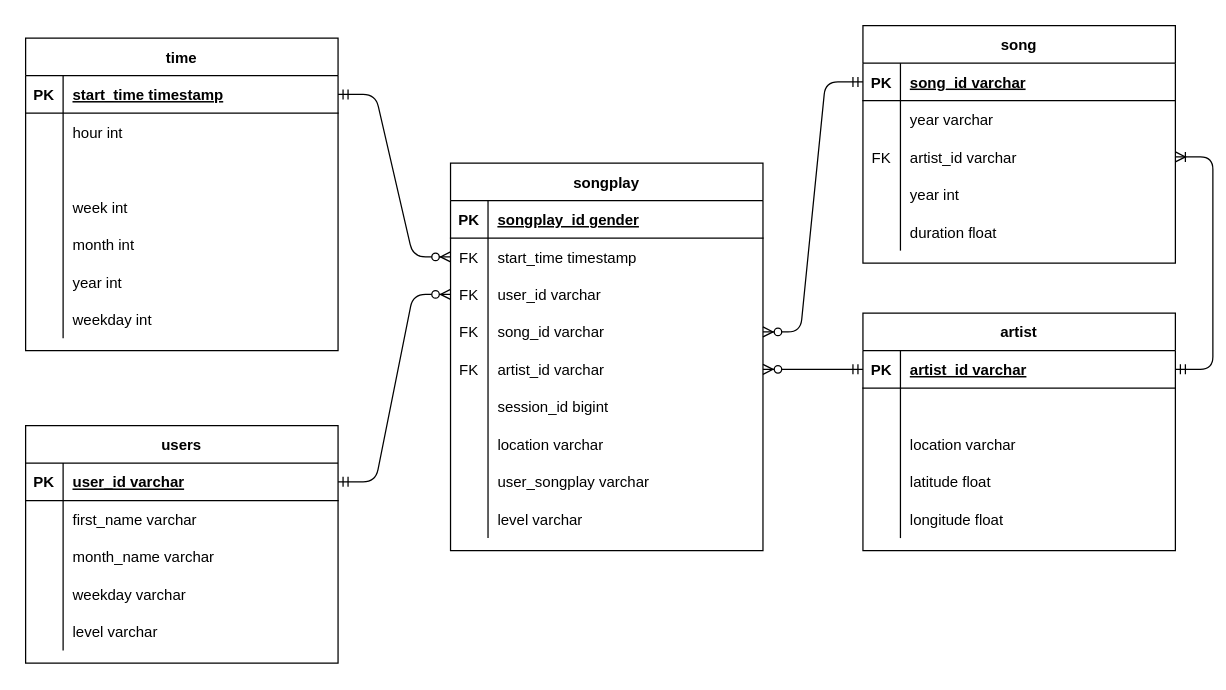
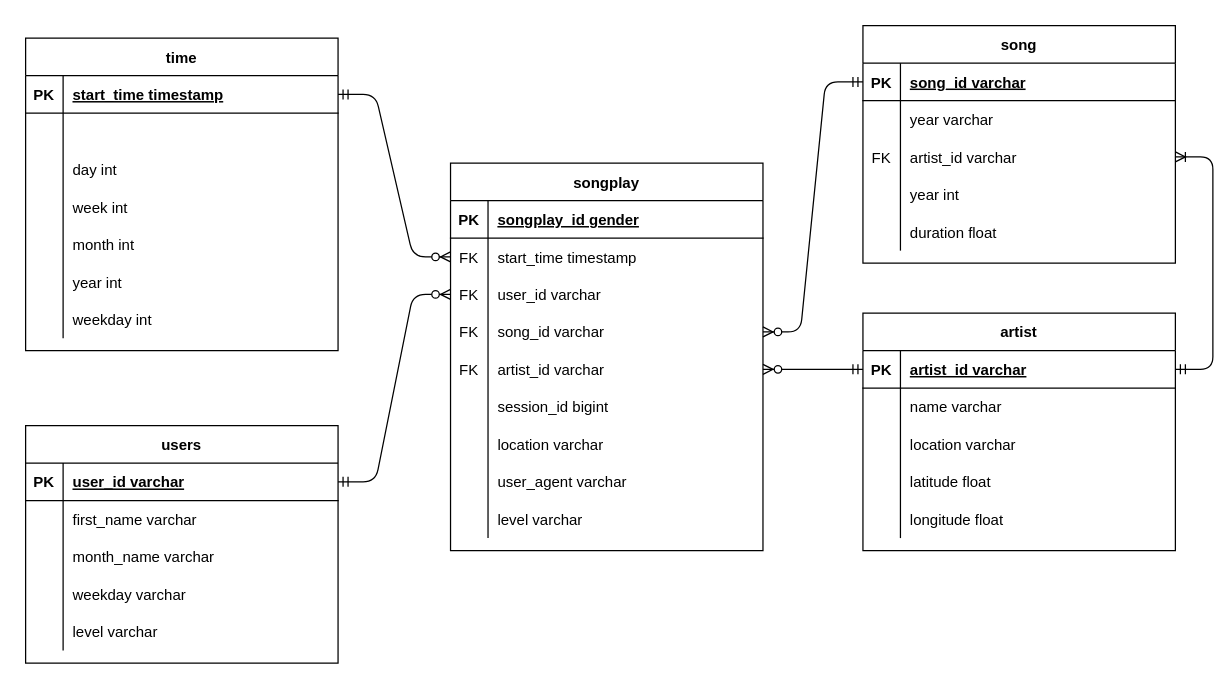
node "hour int": removed
node "day int": added
node "name varchar": added
node "user_songplay varchar": label "user_songplay varchar" -> "user_agent varchar"
